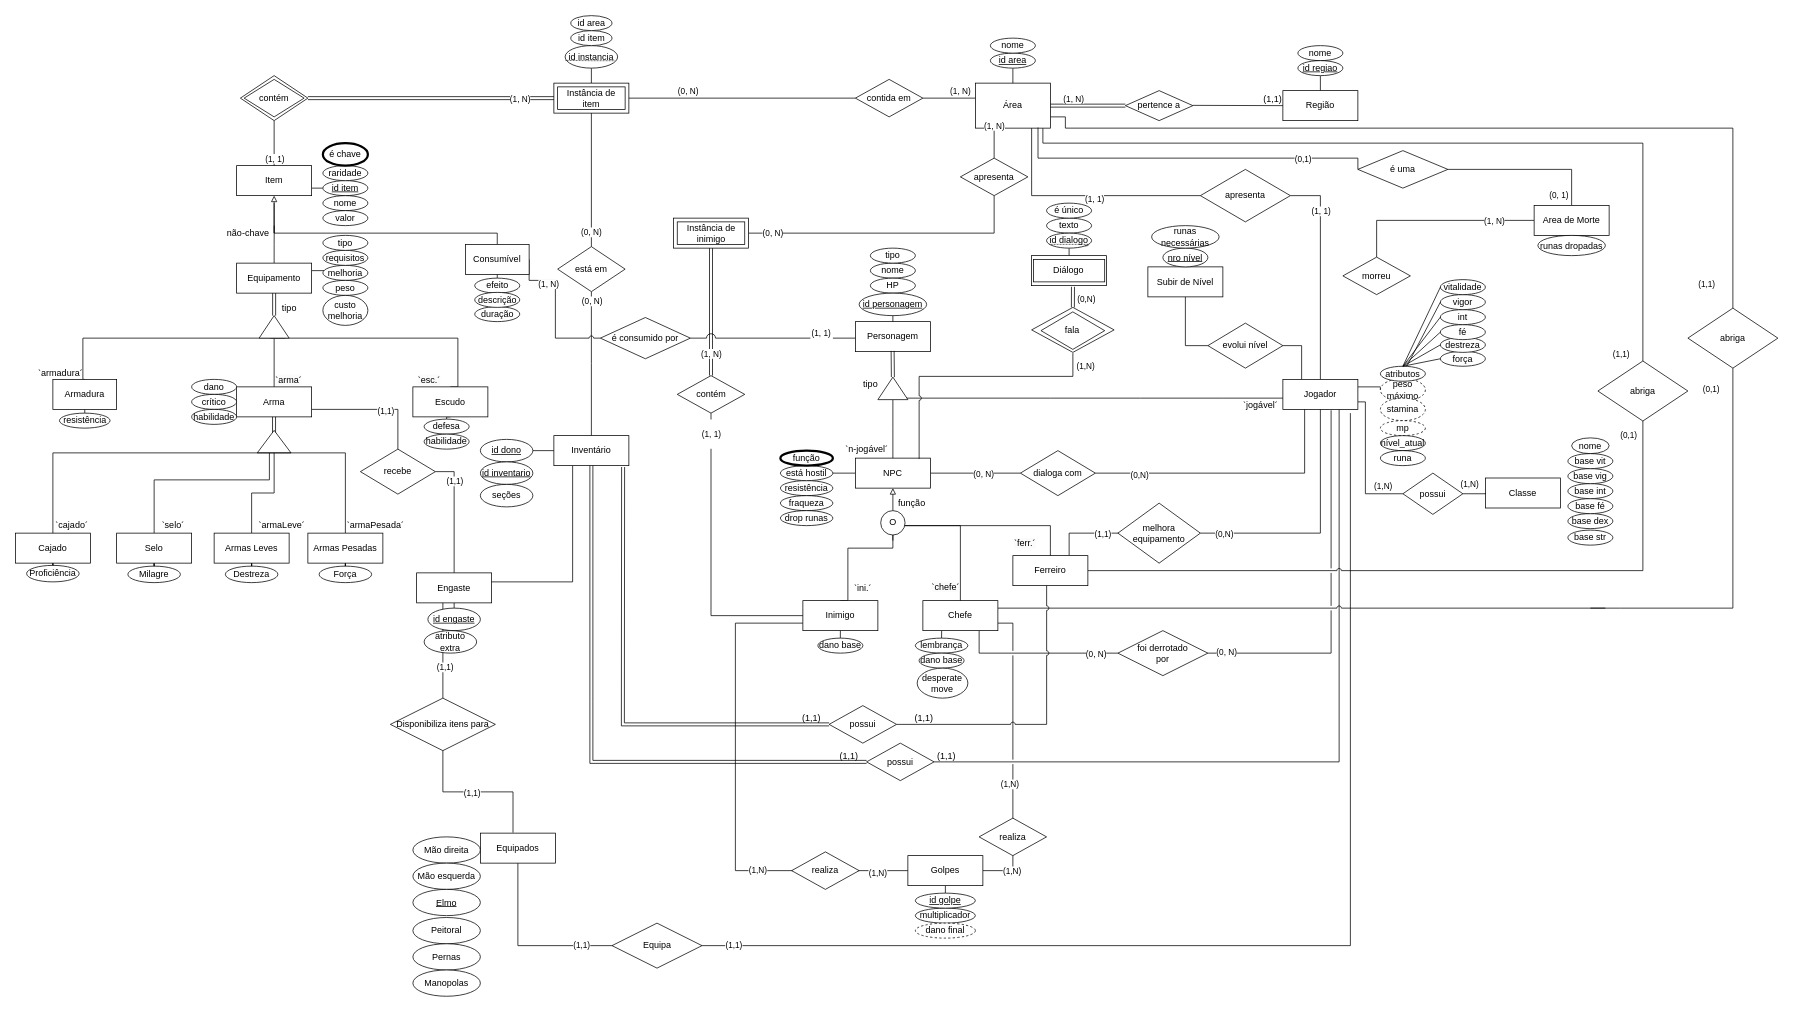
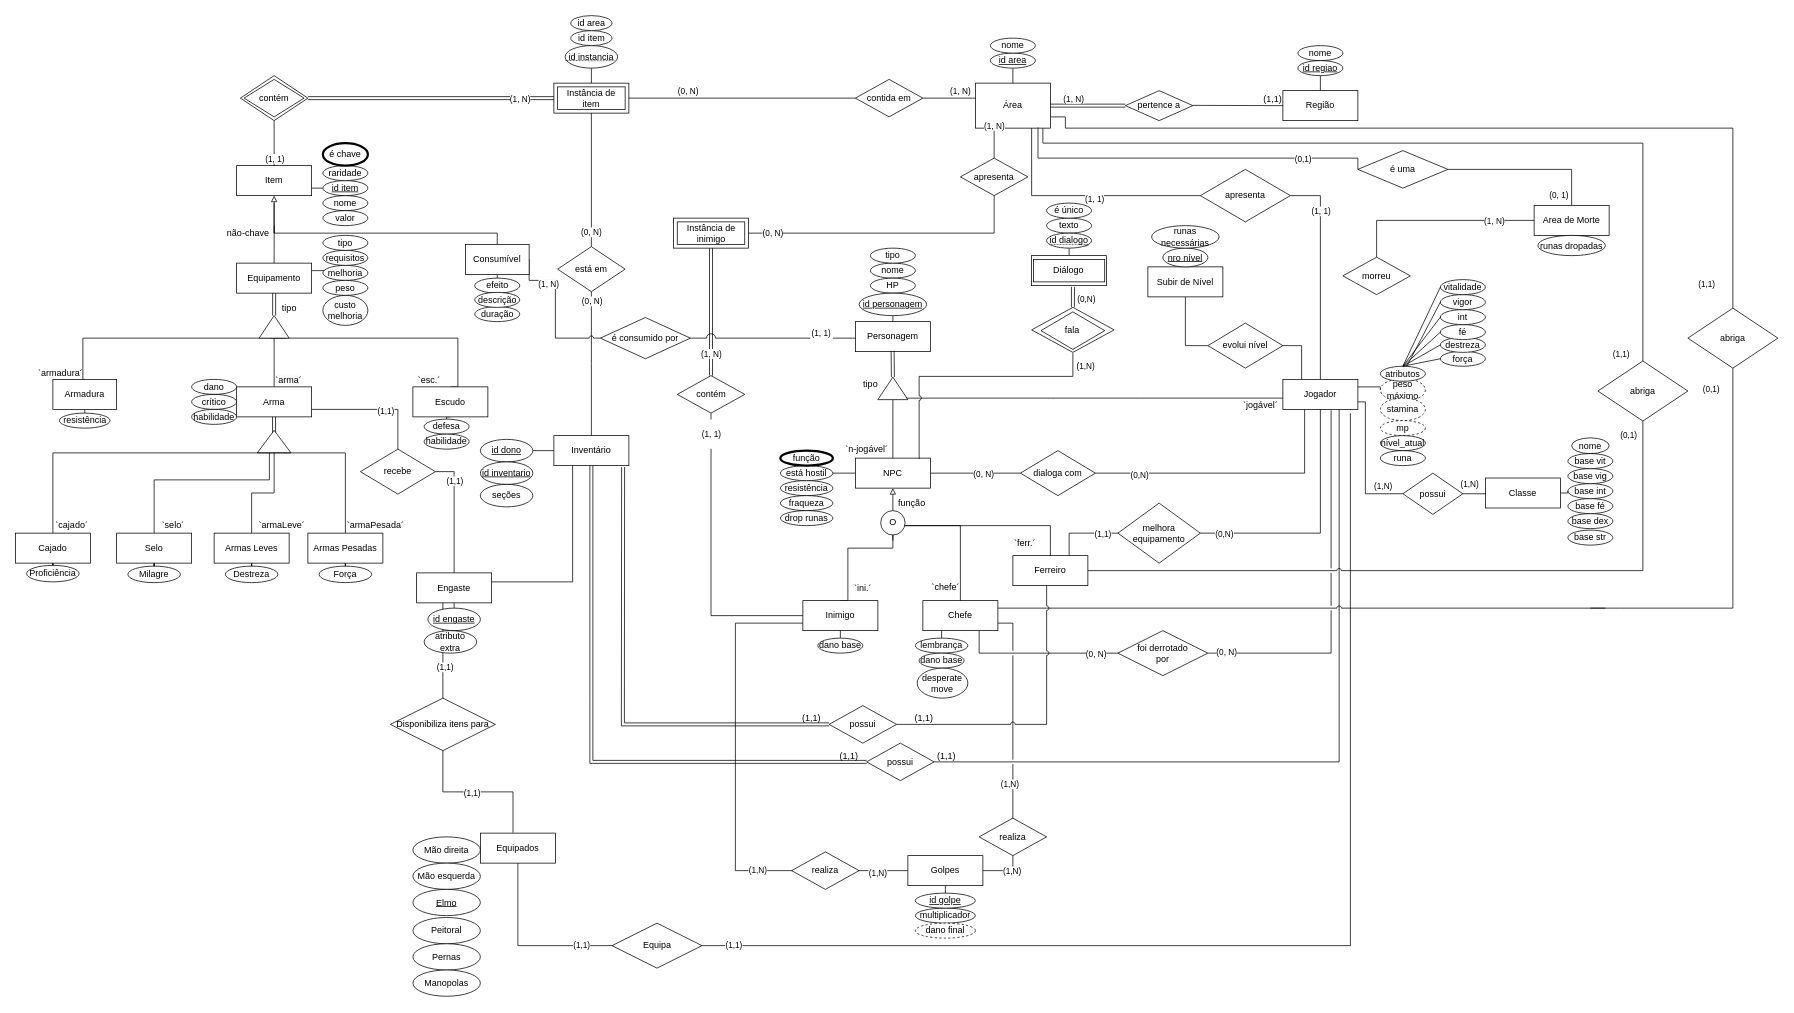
edge "base int" -- "Classe": added
